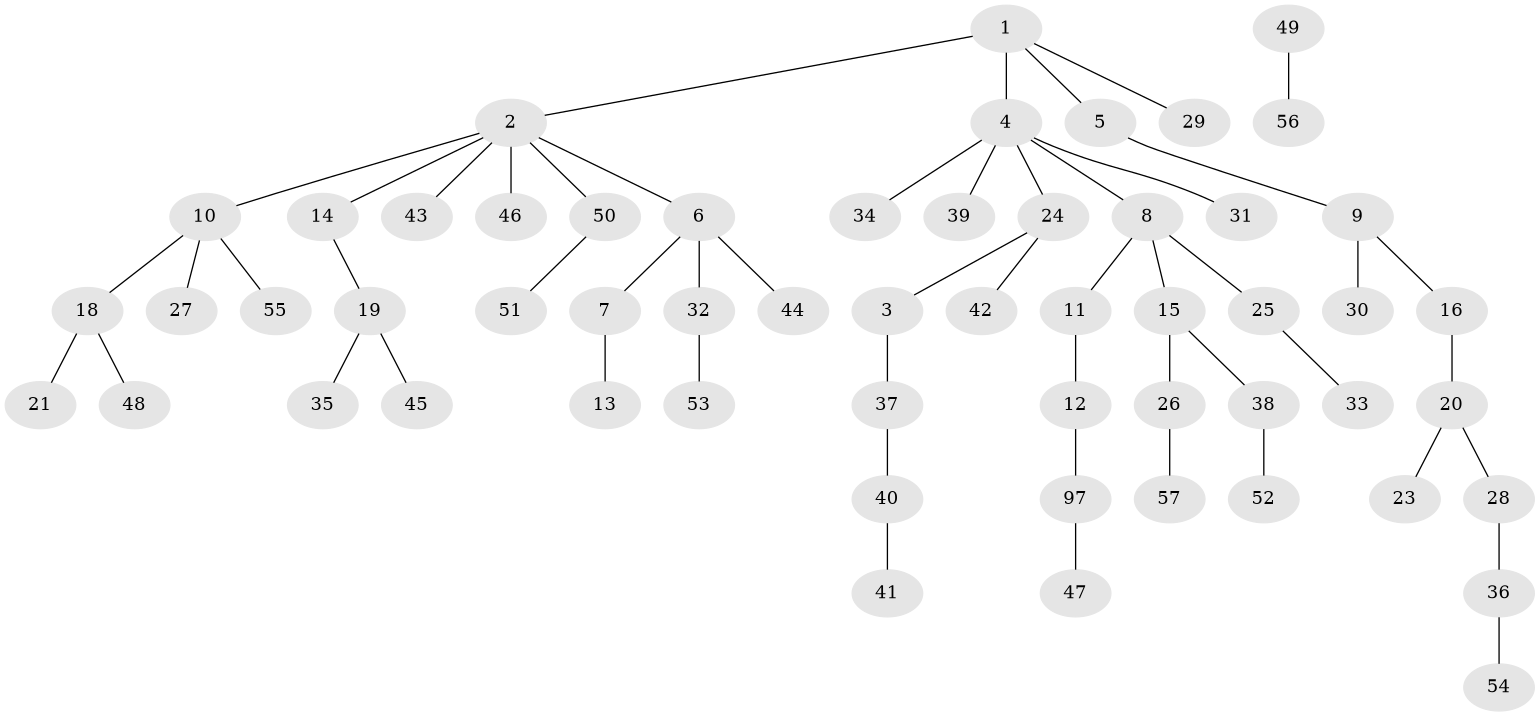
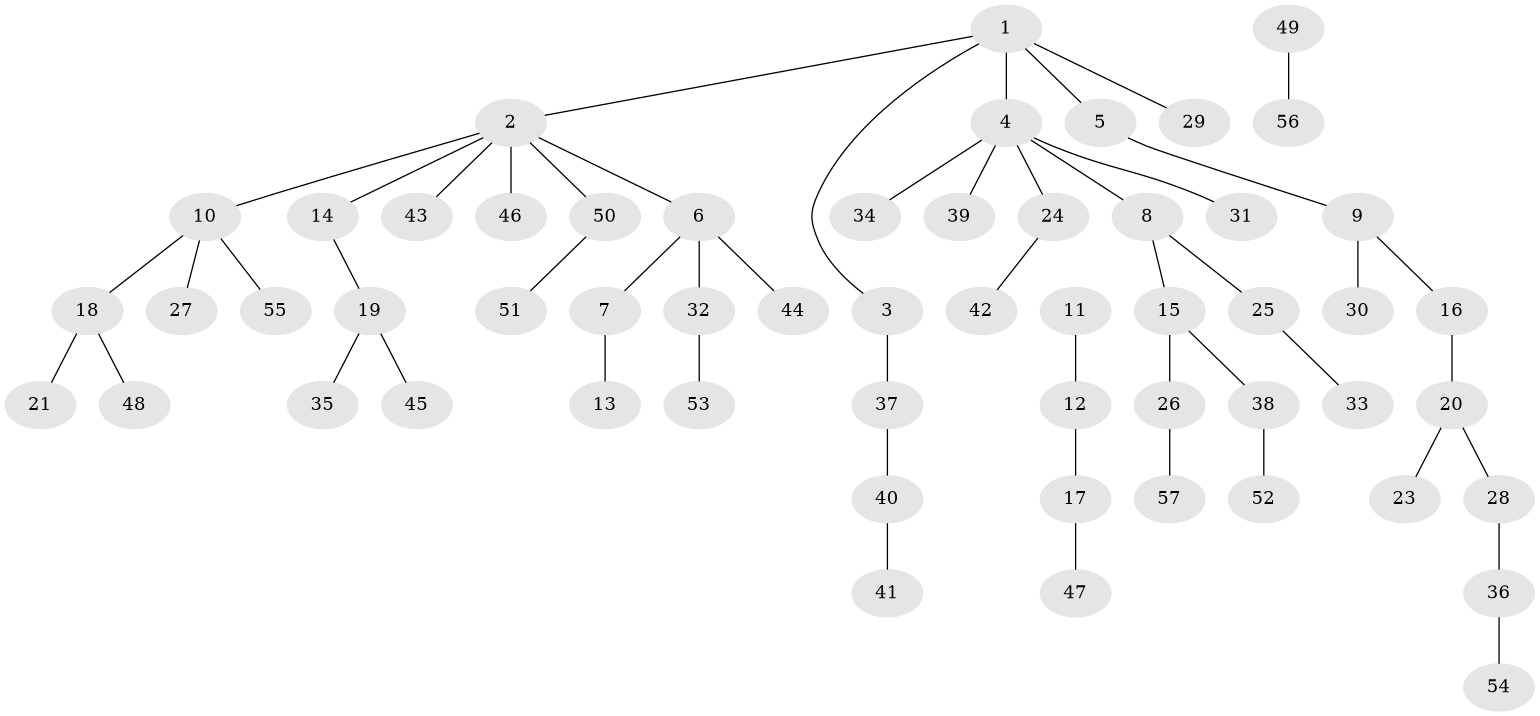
edge "24" -- "3": now "1" -- "3"
edge "8" -- "11": removed
node "97": label "97" -> "17"
